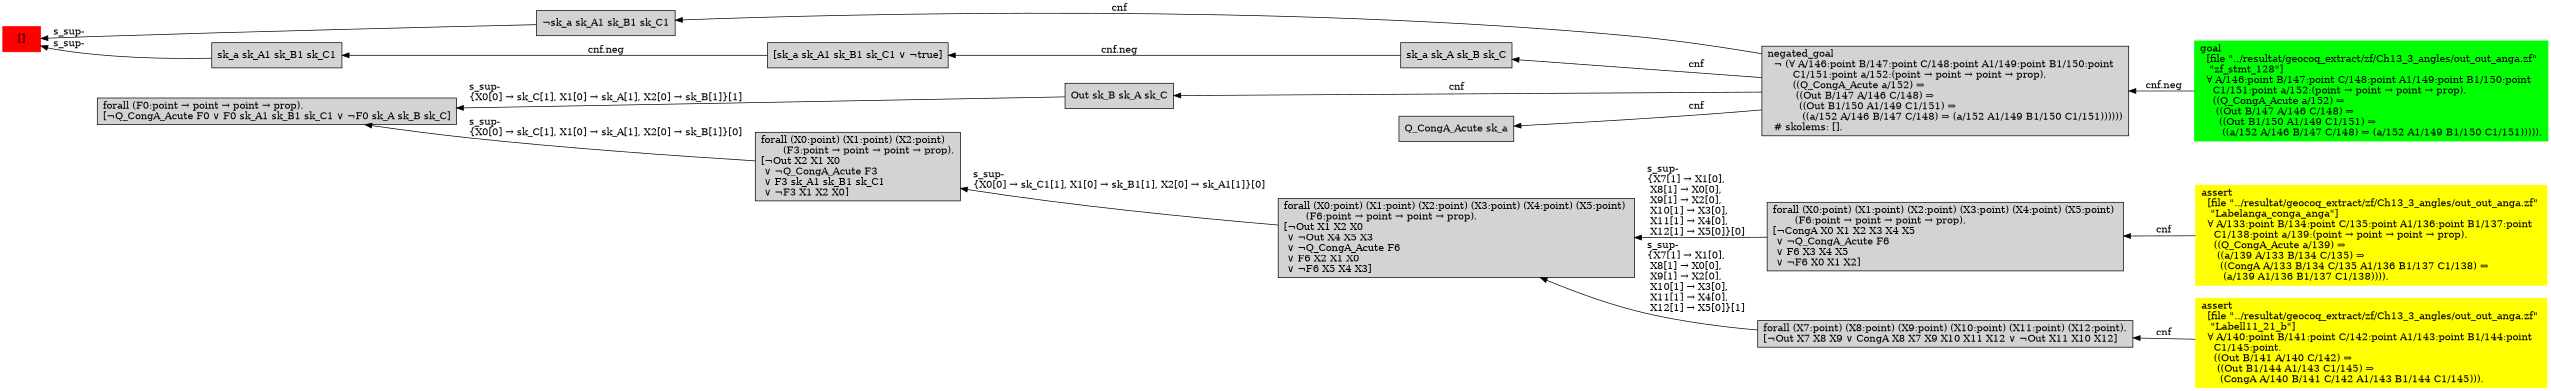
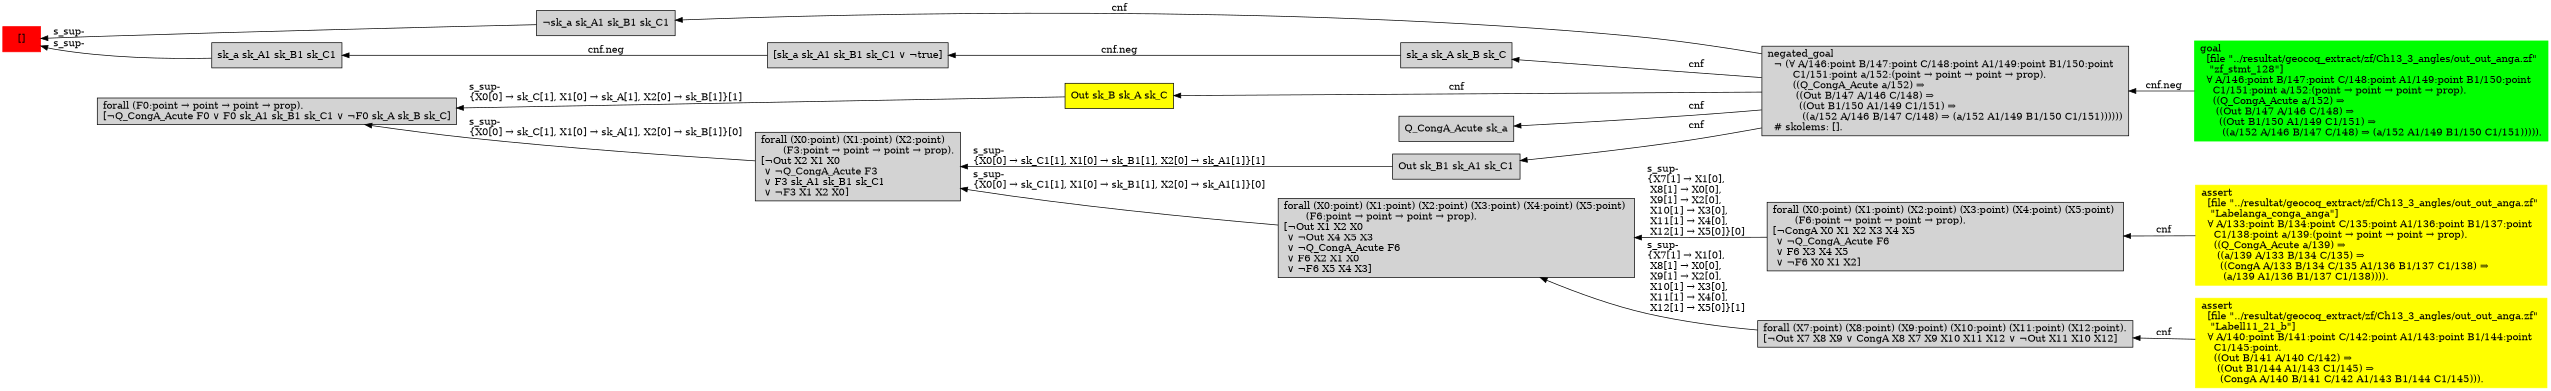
node "Out sk_B sk_A sk_C": fillcolor lightgrey -> yellow
node "Out sk_B1 sk_A1 sk_C1": added
